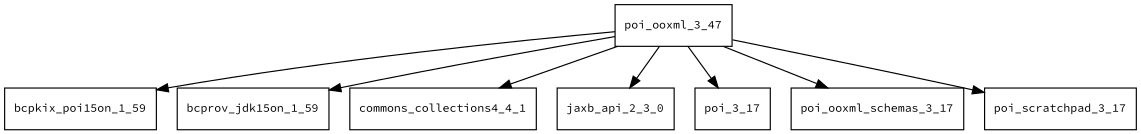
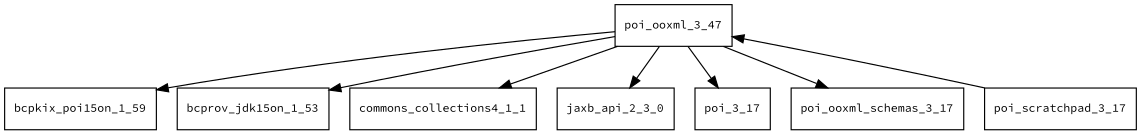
edge "poi_ooxml_3_47" -> "poi_scratchpad_3_17": reversed
node "bcprov_jdk15on_1_59": label "bcprov_jdk15on_1_59" -> "bcprov_jdk15on_1_53"
node "commons_collections4_4_1": label "commons_collections4_4_1" -> "commons_collections4_1_1"
